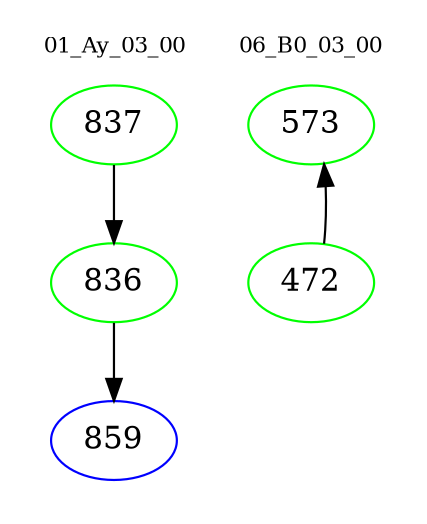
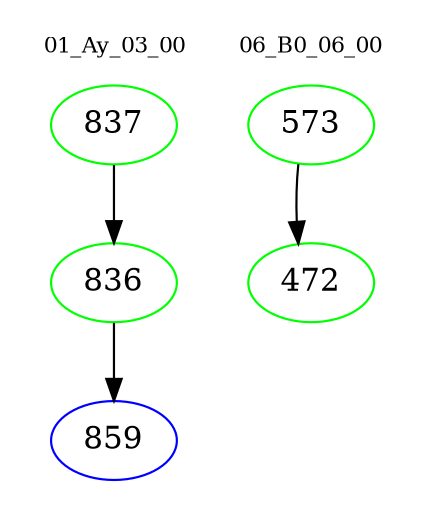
cluster "06_B0_03_00": label "06_B0_03_00" -> "06_B0_06_00"
edge "472" -> "573": reversed
